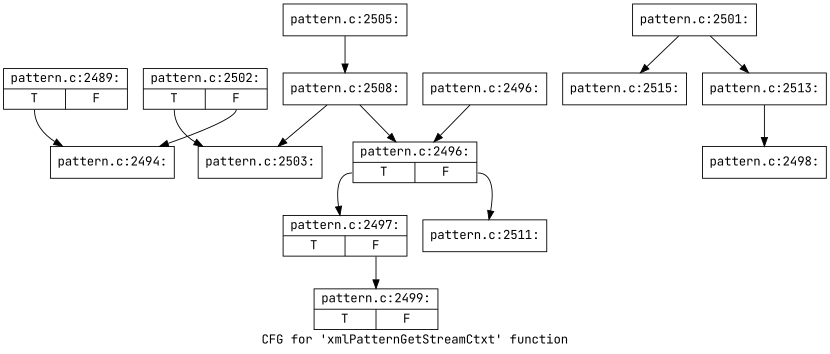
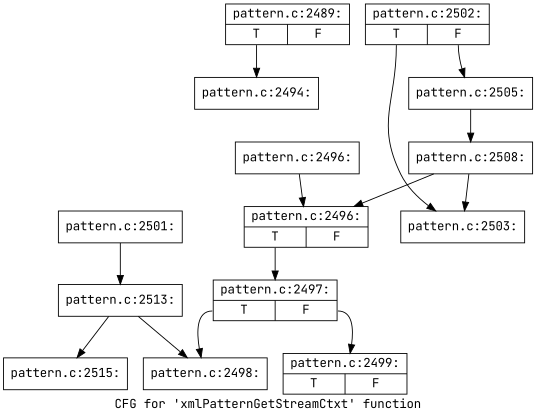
edge "pattern.c:2501:" -> "pattern.c:2515:": now "pattern.c:2513:" -> "pattern.c:2515:"
edge "pattern.c:2502:" -> "pattern.c:2494:": now "pattern.c:2502:" -> "pattern.c:2505:"
node "pattern.c:2511:": removed
edge "pattern.c:2497:" -> "pattern.c:2498:": added
